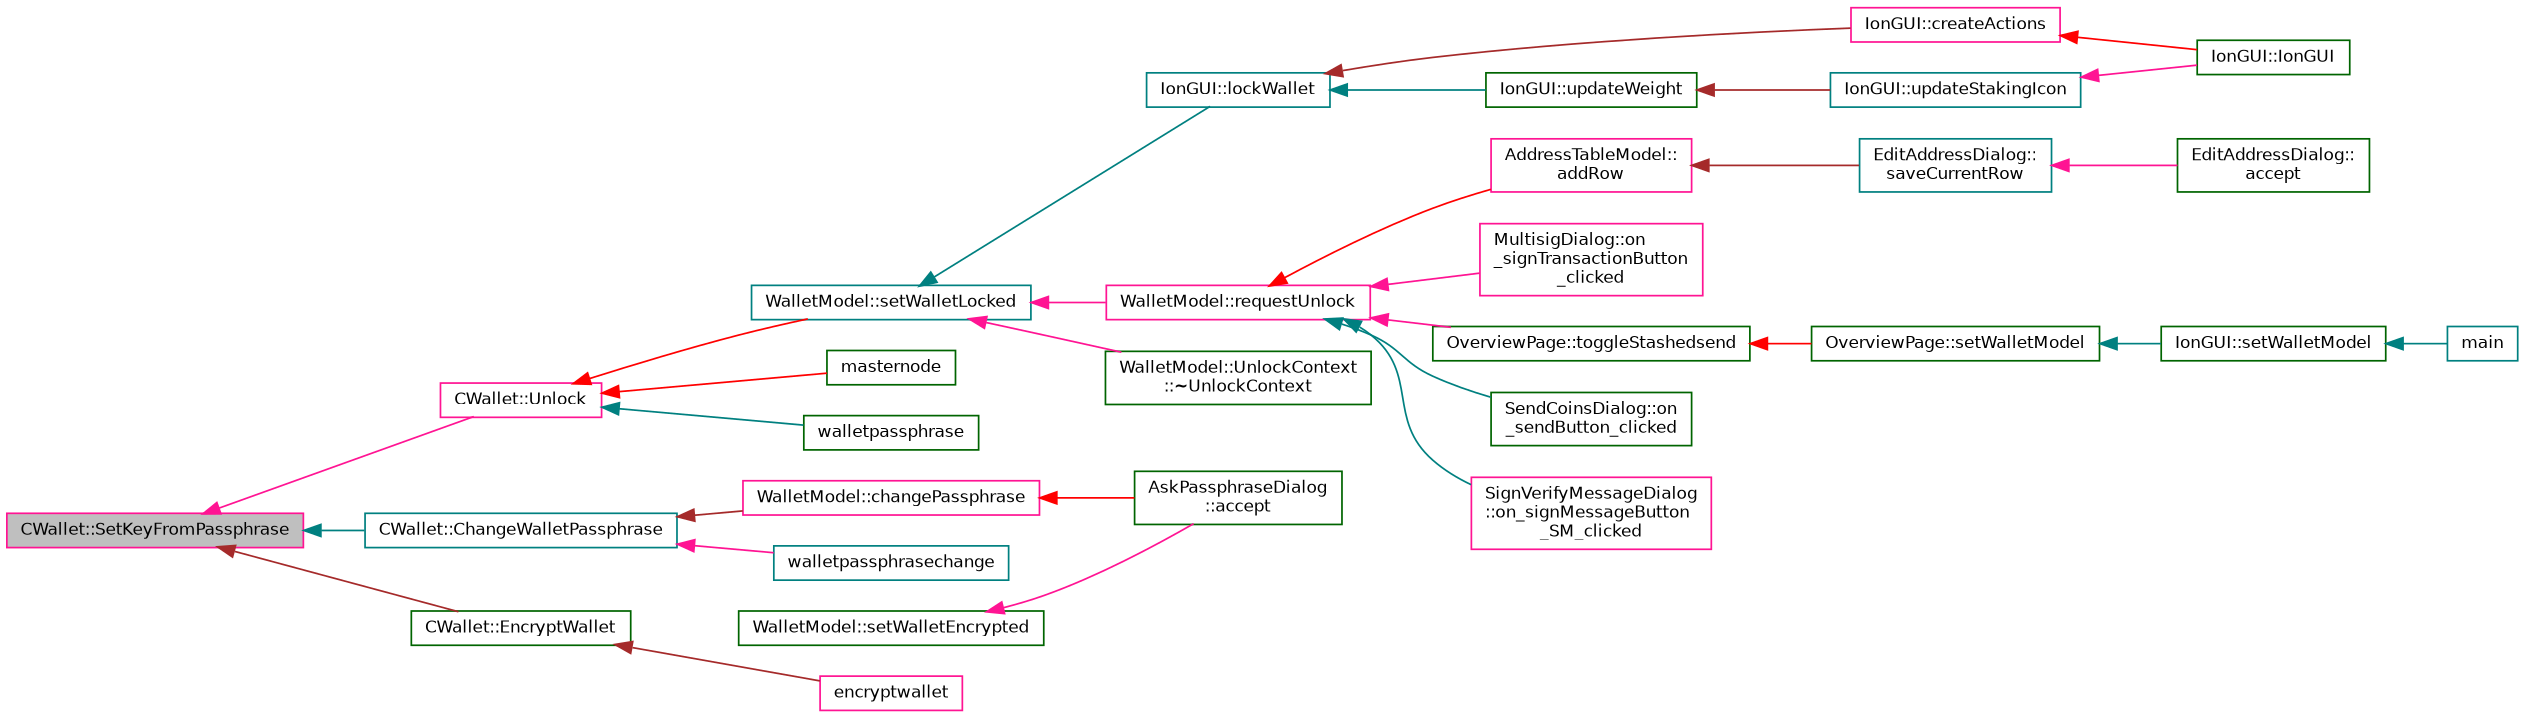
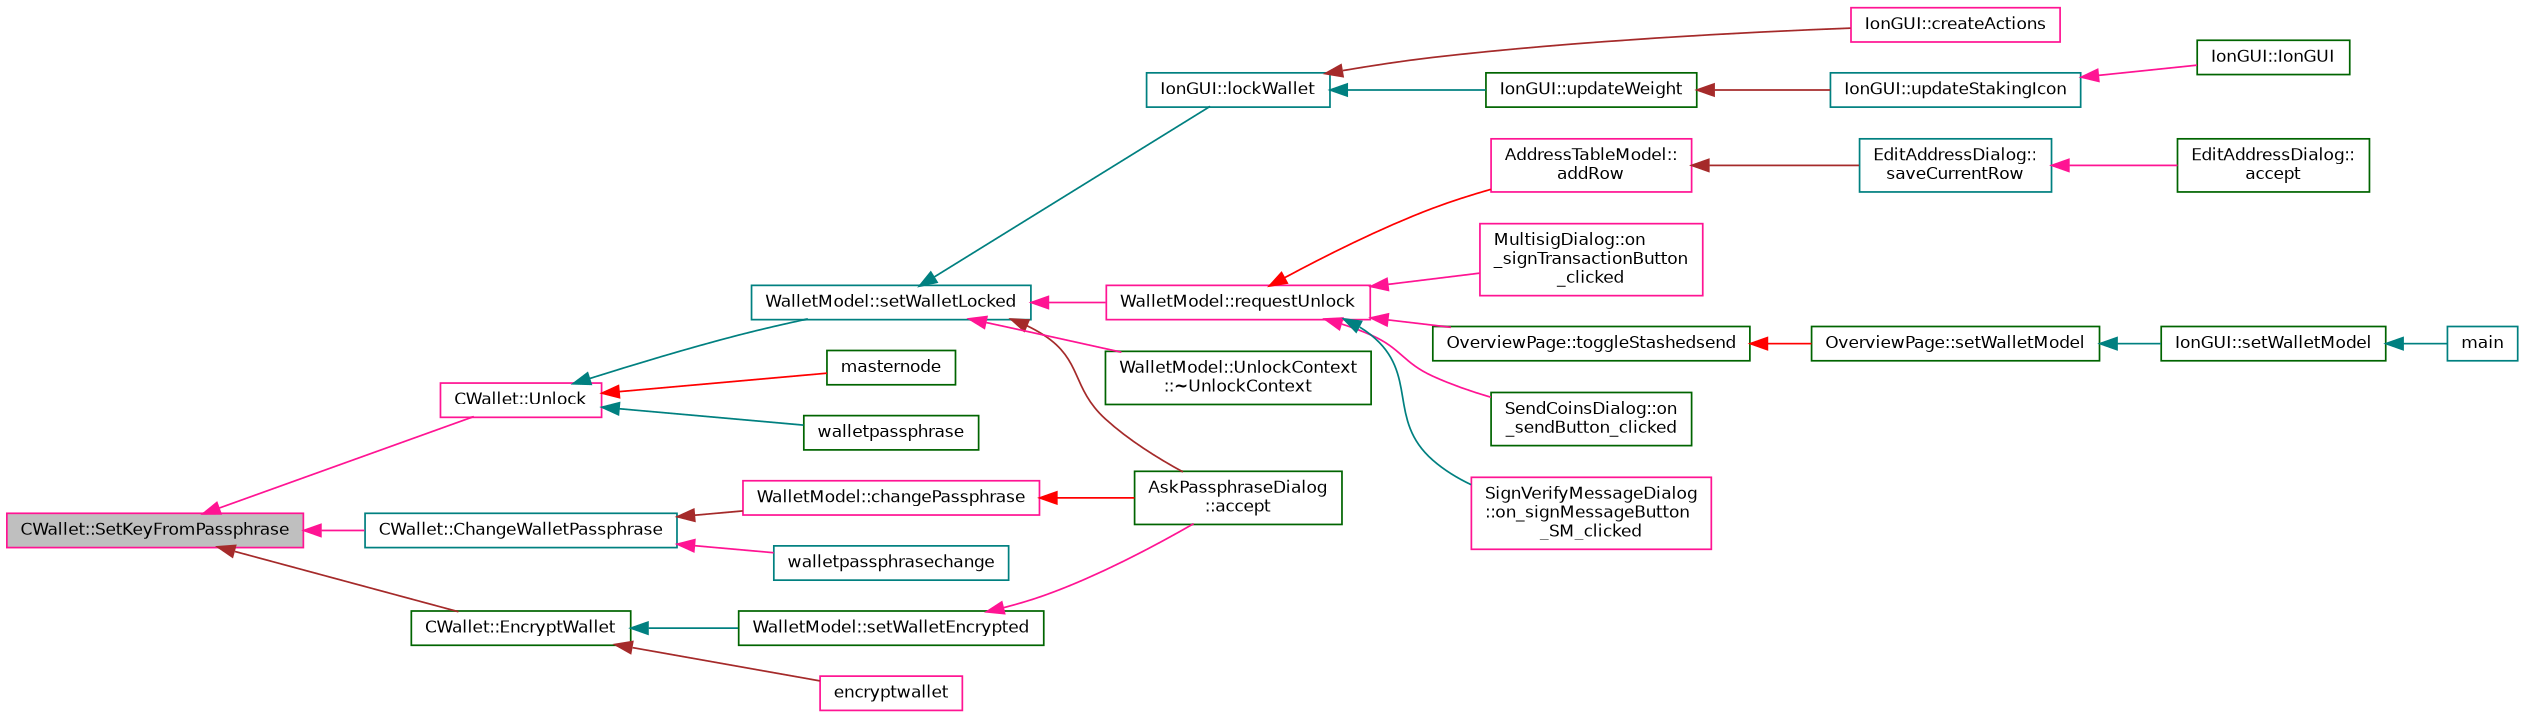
edge "IonGUI::IonGUI" -> "IonGUI::createActions": removed
edge "WalletModel::setWalletLocked" -> "CWallet::Unlock": color red -> teal
edge "SendCoinsDialog::on _sendButton_clicked" -> "WalletModel::requestUnlock": color teal -> deeppink
edge "AskPassphraseDialog ::accept" -> "WalletModel::setWalletLocked": added
edge "CWallet::ChangeWalletPassphrase" -> "CWallet::SetKeyFromPassphrase": color teal -> deeppink
edge "WalletModel::setWalletEncrypted" -> "CWallet::EncryptWallet": added
